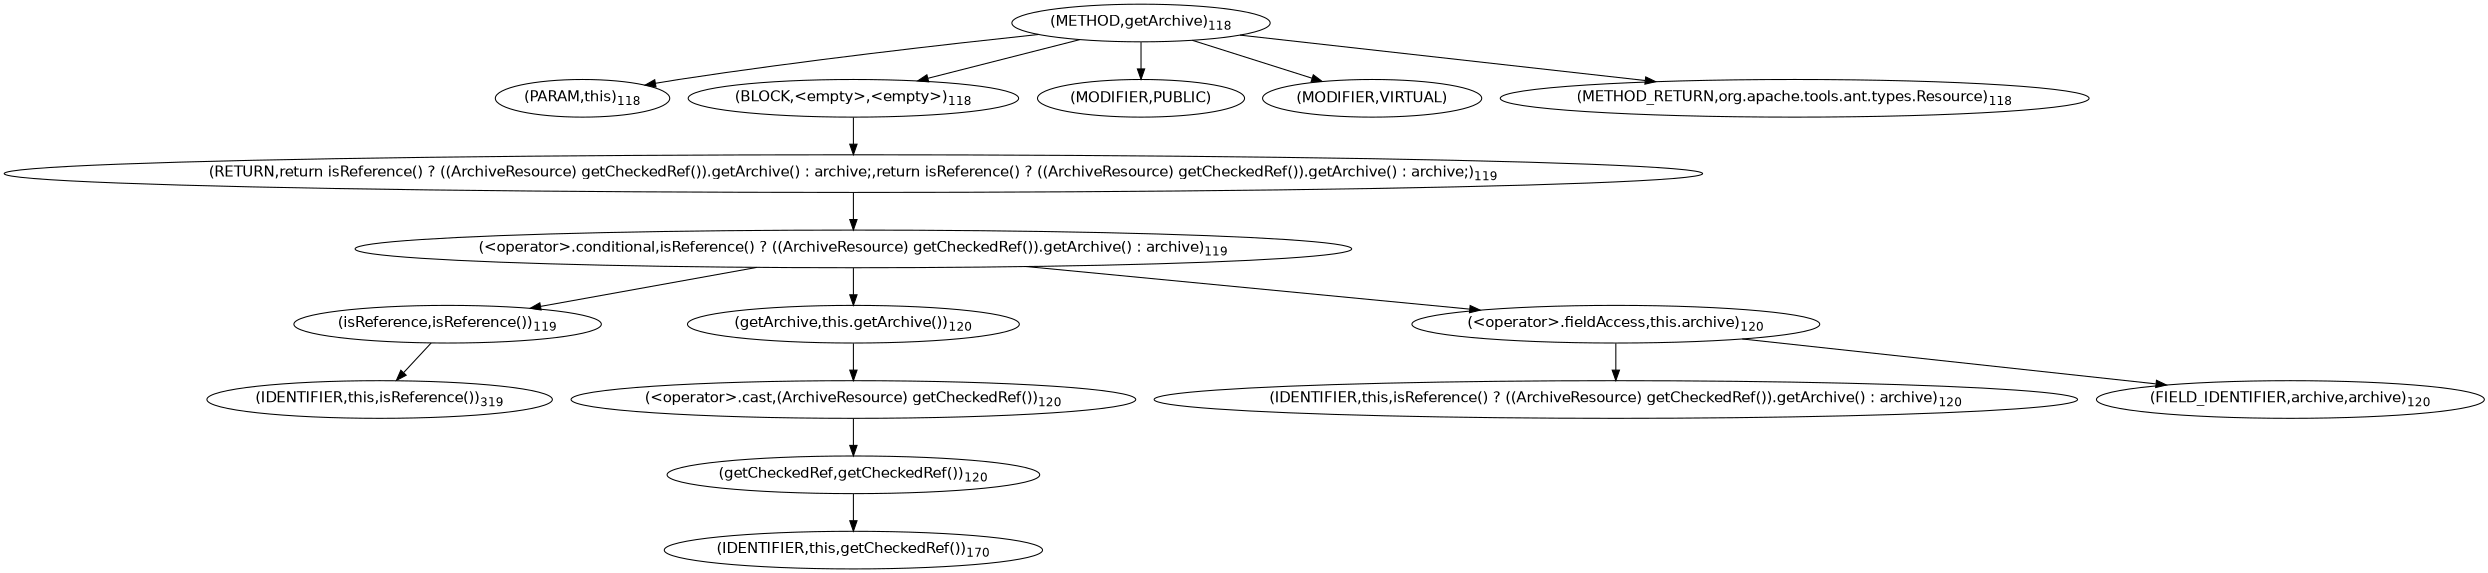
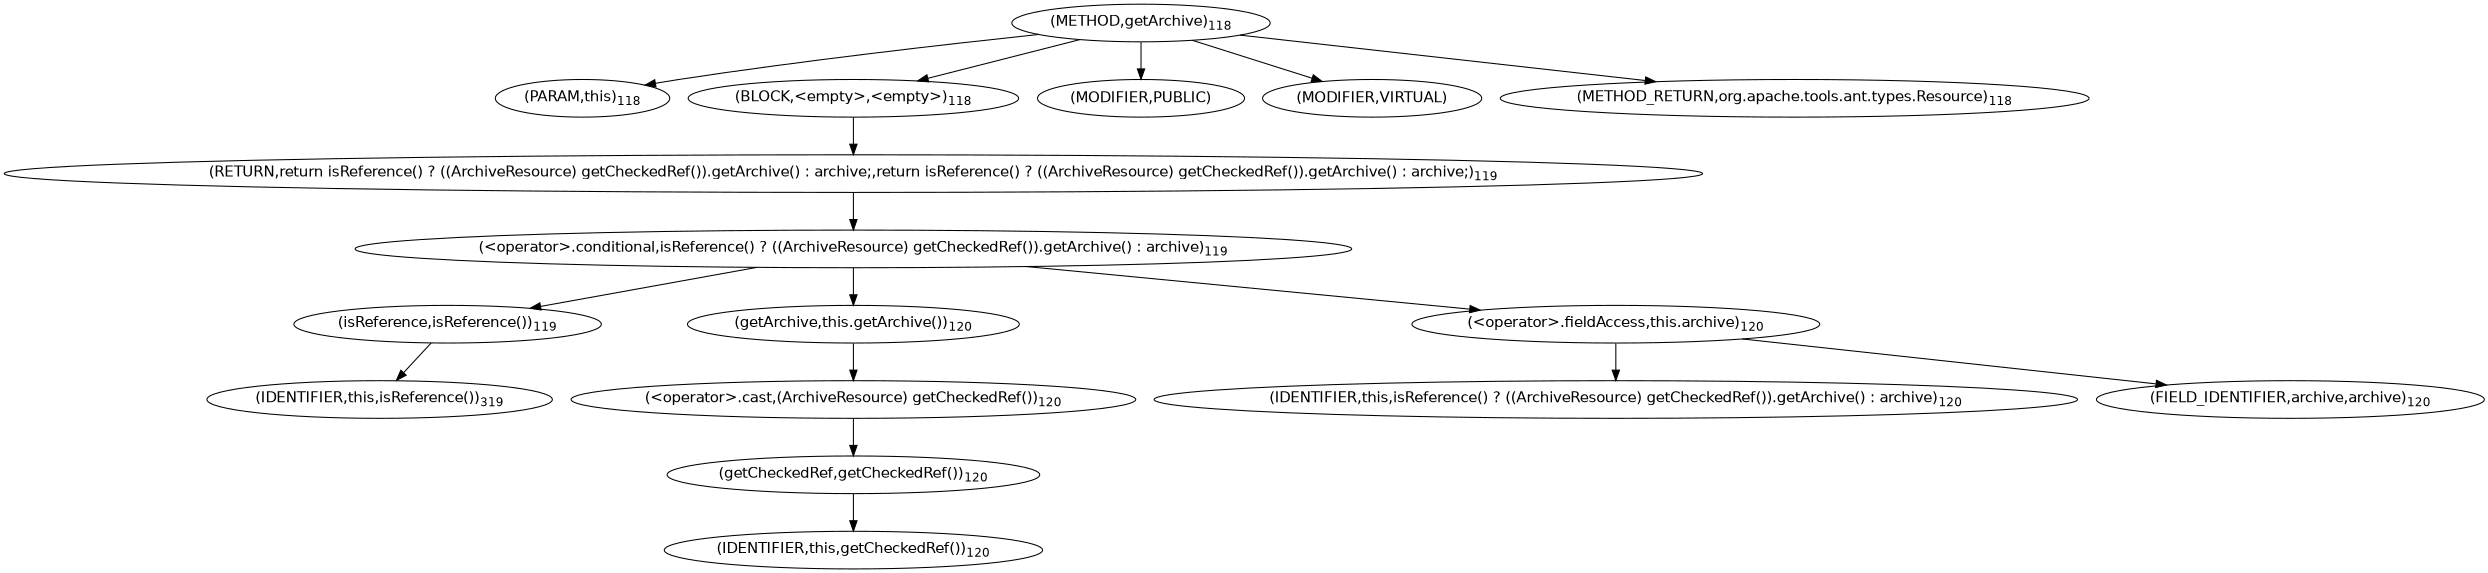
node "(IDENTIFIER,this,getCheckedRef())": text "170" -> "120"
